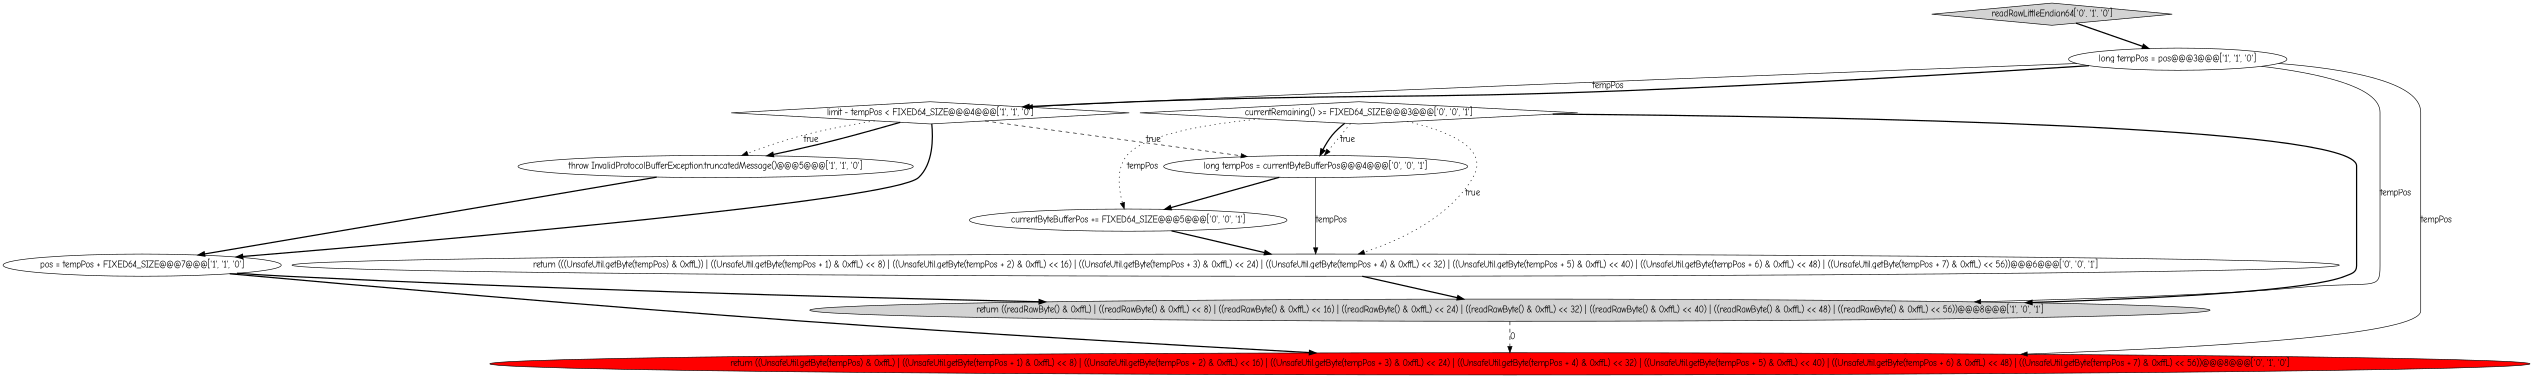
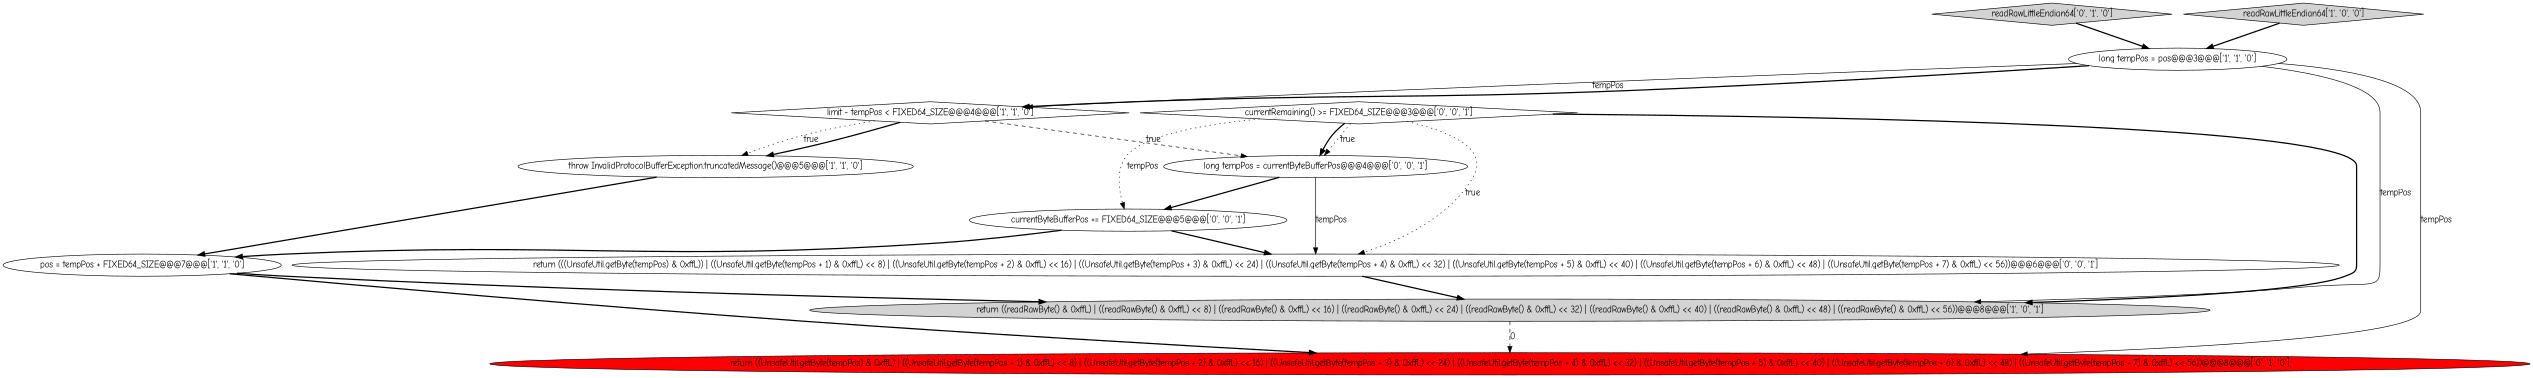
node "readRawLittleEndian64['1', '0', '0']": added
edge "limit - tempPos < FIXED64_SIZE@@@4@@@['1', '1', '0']" -> "pos = tempPos + FIXED64_SIZE@@@7@@@['1', '1', '0']": now "currentByteBufferPos += FIXED64_SIZE@@@5@@@['0', '0', '1']" -> "pos = tempPos + FIXED64_SIZE@@@7@@@['1', '1', '0']"
